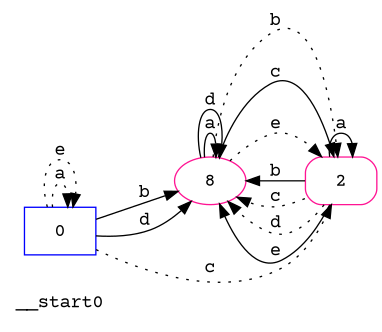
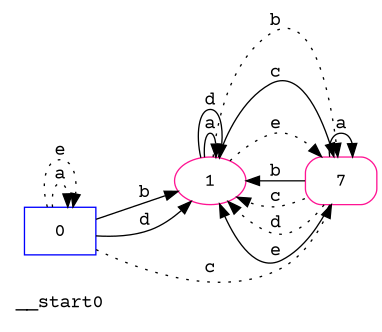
node "8": label "8" -> "1"
node "2": label "2" -> "7"
